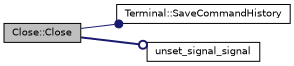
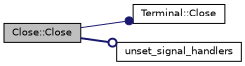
node "Terminal::SaveCommandHistory": label "Terminal::SaveCommandHistory" -> "Terminal::Close"
node "unset_signal_signal": label "unset_signal_signal" -> "unset_signal_handlers"
